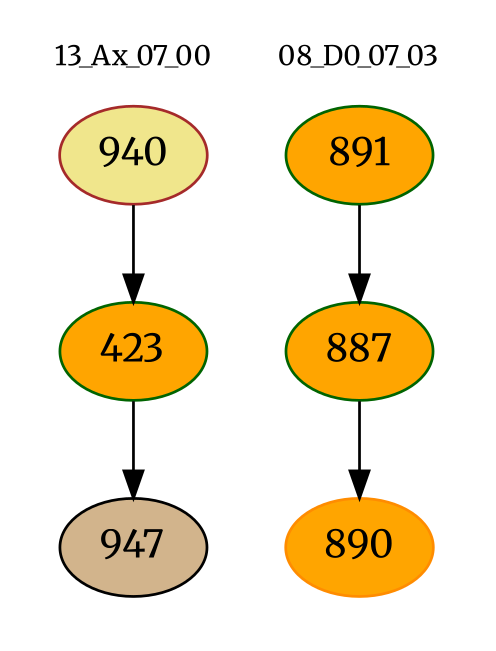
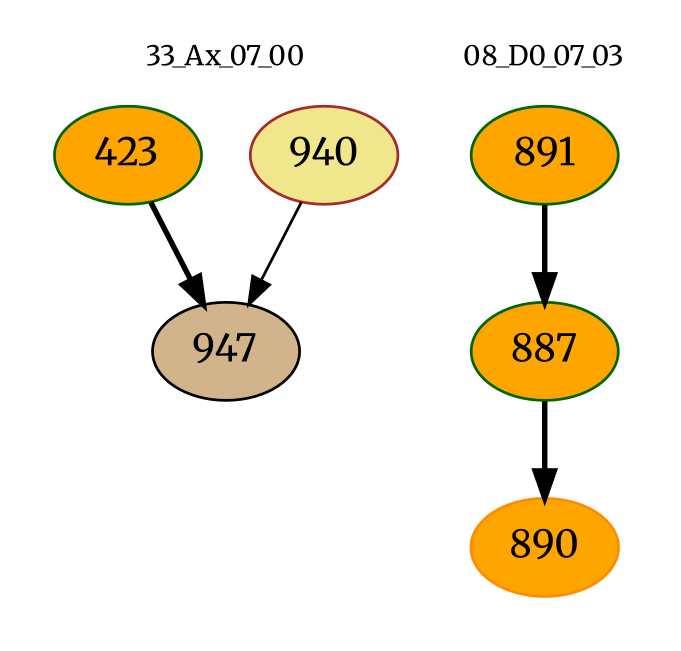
cluster "13_Ax_07_00": label "13_Ax_07_00" -> "33_Ax_07_00"
edge "940" -> "423": now "940" -> "947"
edge "891" -> "887": style solid -> bold
edge "423" -> "947": style solid -> bold
edge "887" -> "890": style solid -> bold
